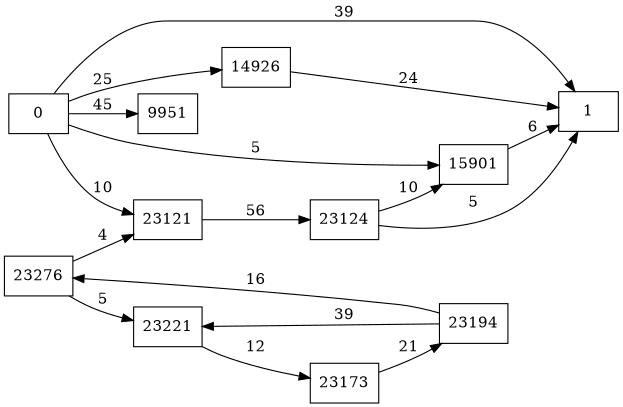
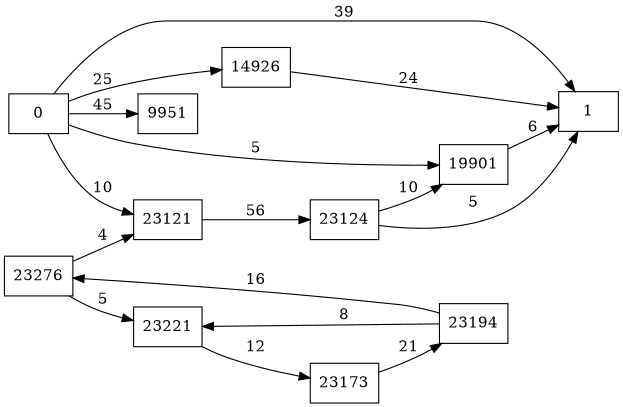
node "15901": label "15901" -> "19901"
edge "23194" -> "23221": label "39" -> "8"
